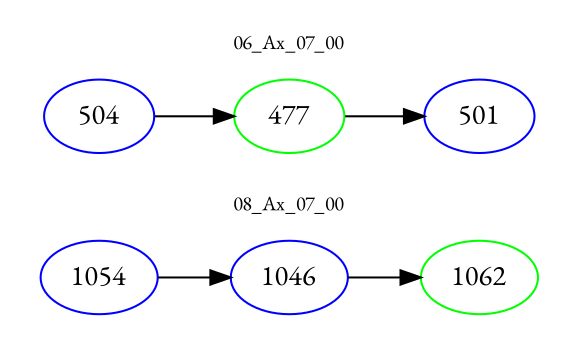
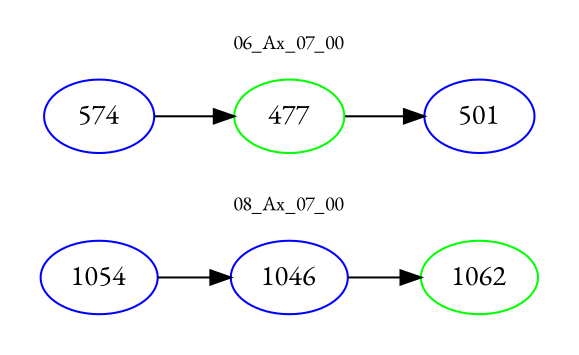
node "504": label "504" -> "574"
